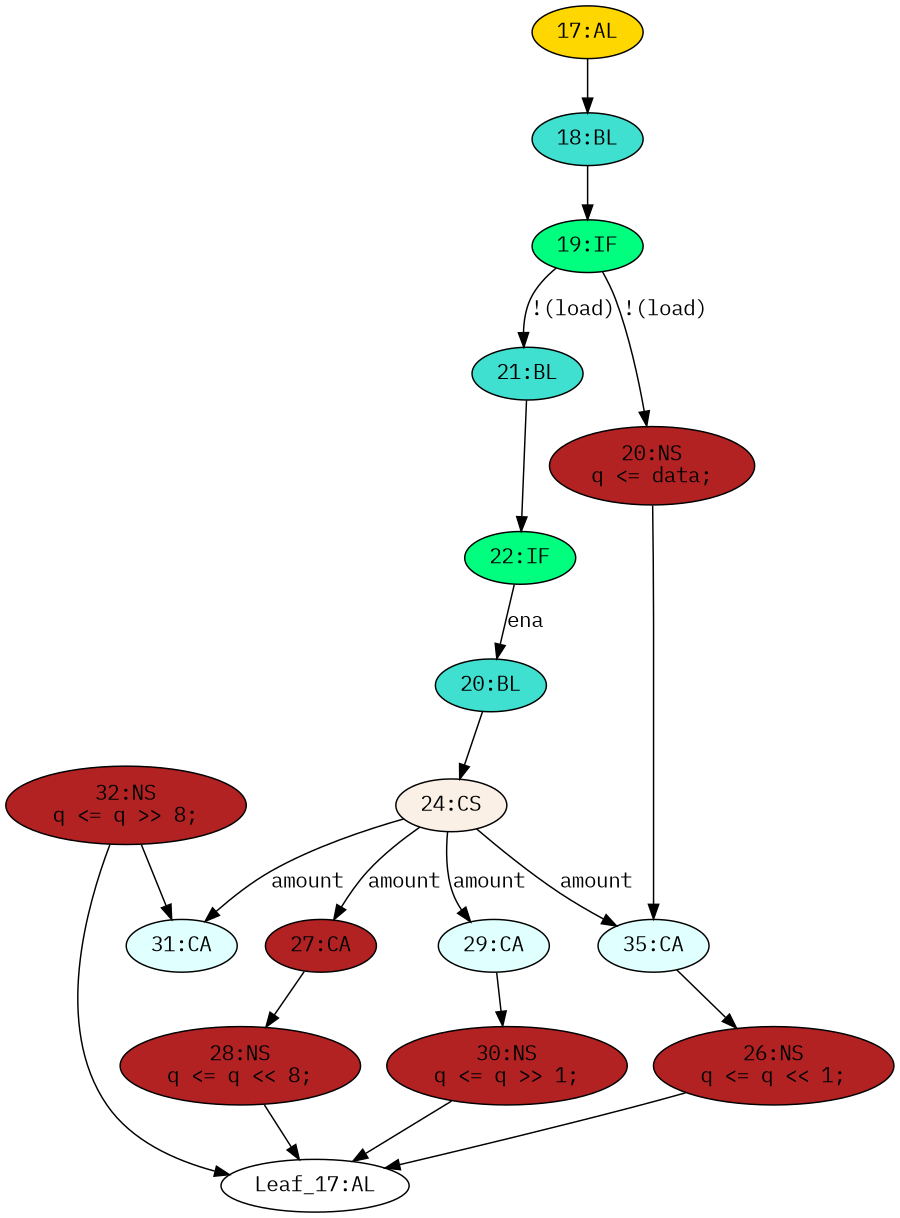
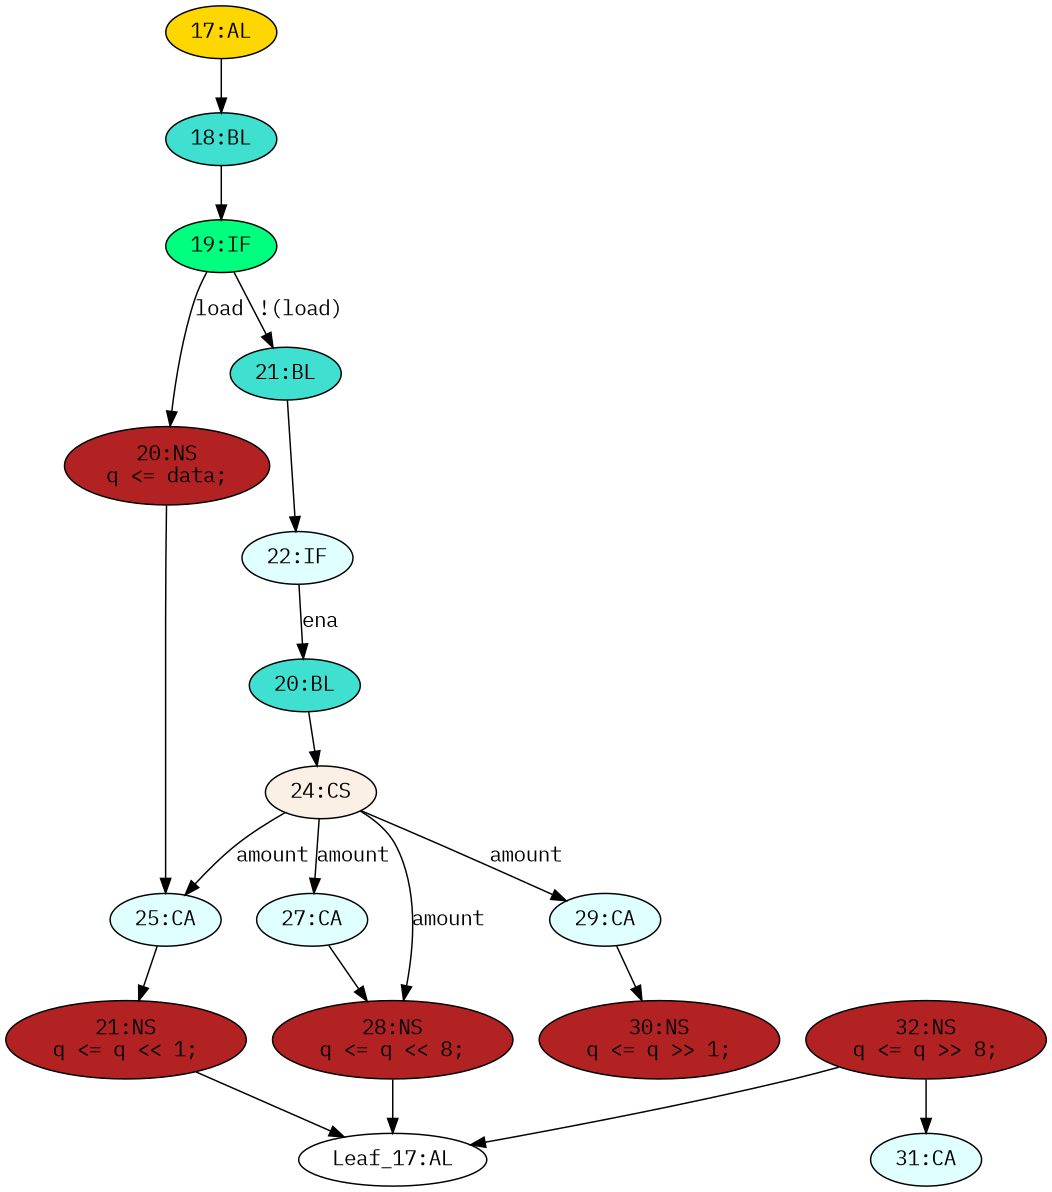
edge "19:IF" -> "20:NS q <= data;": label "!(load)" -> "load"
node "22:IF": fillcolor springgreen -> lightcyan
edge "24:CS" -> "31:CA": now "24:CS" -> "28:NS q <= q << 8;"
node "27:CA": fillcolor firebrick -> lightcyan
node "35:CA": label "35:CA" -> "25:CA"
node "26:NS q <= q << 1;": label "26:NS q <= q << 1;" -> "21:NS q <= q << 1;"
edge "30:NS q <= q >> 1;" -> "Leaf_17:AL": removed
